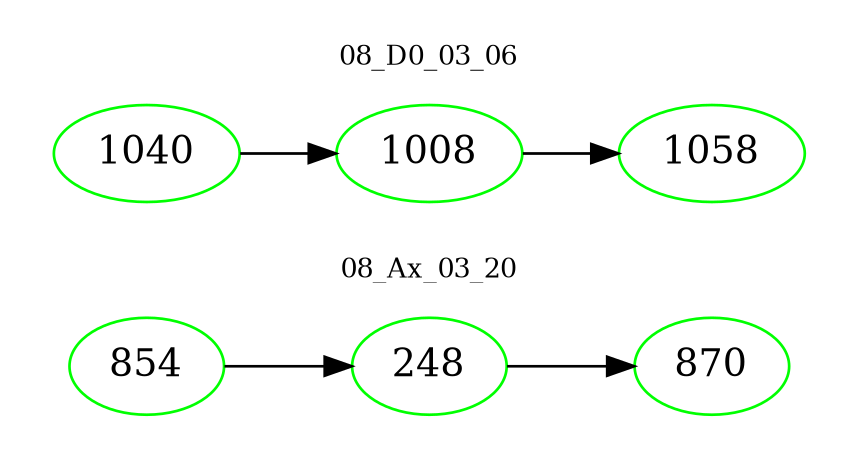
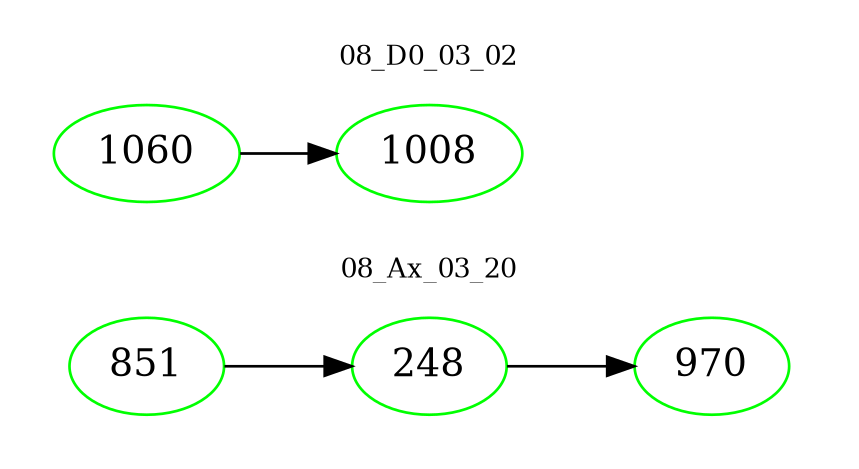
cluster "08_D0_03_06": label "08_D0_03_06" -> "08_D0_03_02"
node "1040": label "1040" -> "1060"
node "1058": removed
node "854": label "854" -> "851"
node "870": label "870" -> "970"
